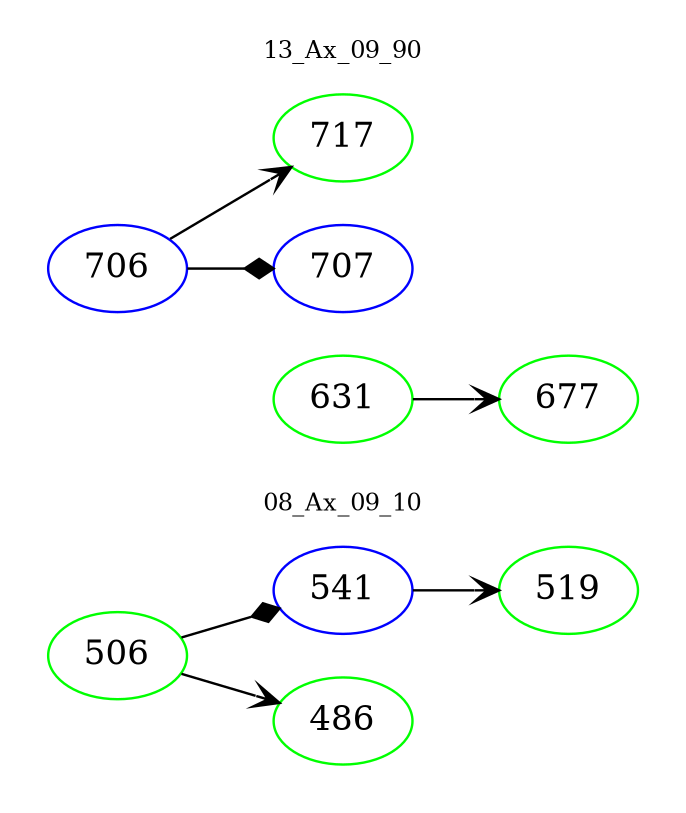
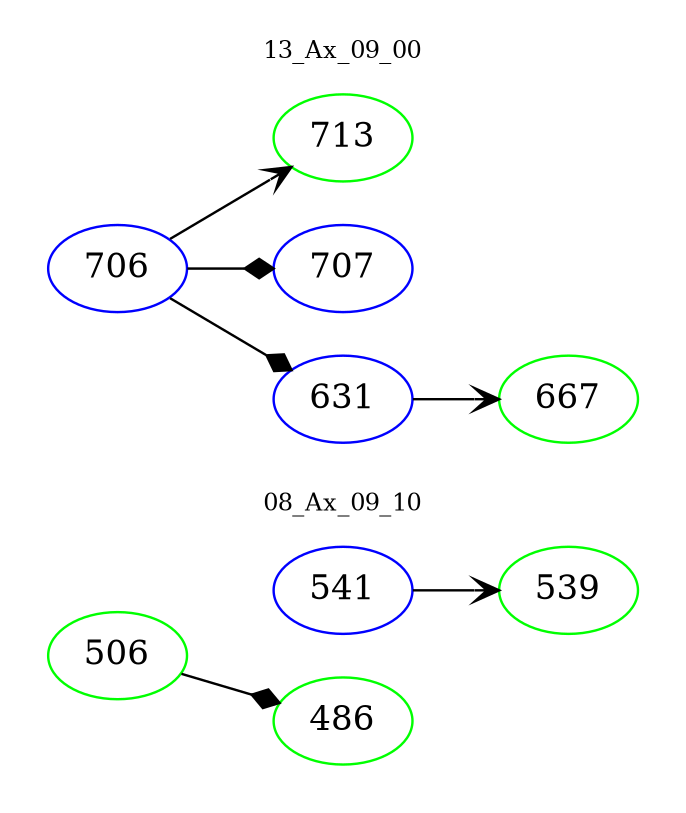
cluster "13_Ax_09_90": label "13_Ax_09_90" -> "13_Ax_09_00"
node "717": label "717" -> "713"
edge "706" -> "631": added
node "631": color green -> blue
node "677": label "677" -> "667"
node "519": label "519" -> "539"
edge "506" -> "541": removed
edge "506" -> "486": arrowhead vee -> diamond
